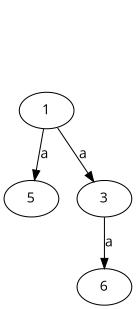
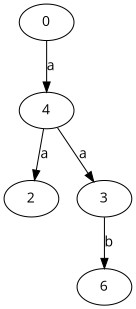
node "0": added
node "1": label "1" -> "4"
node "5": label "5" -> "2"
edge "3" -> "6": label "a" -> "b"
